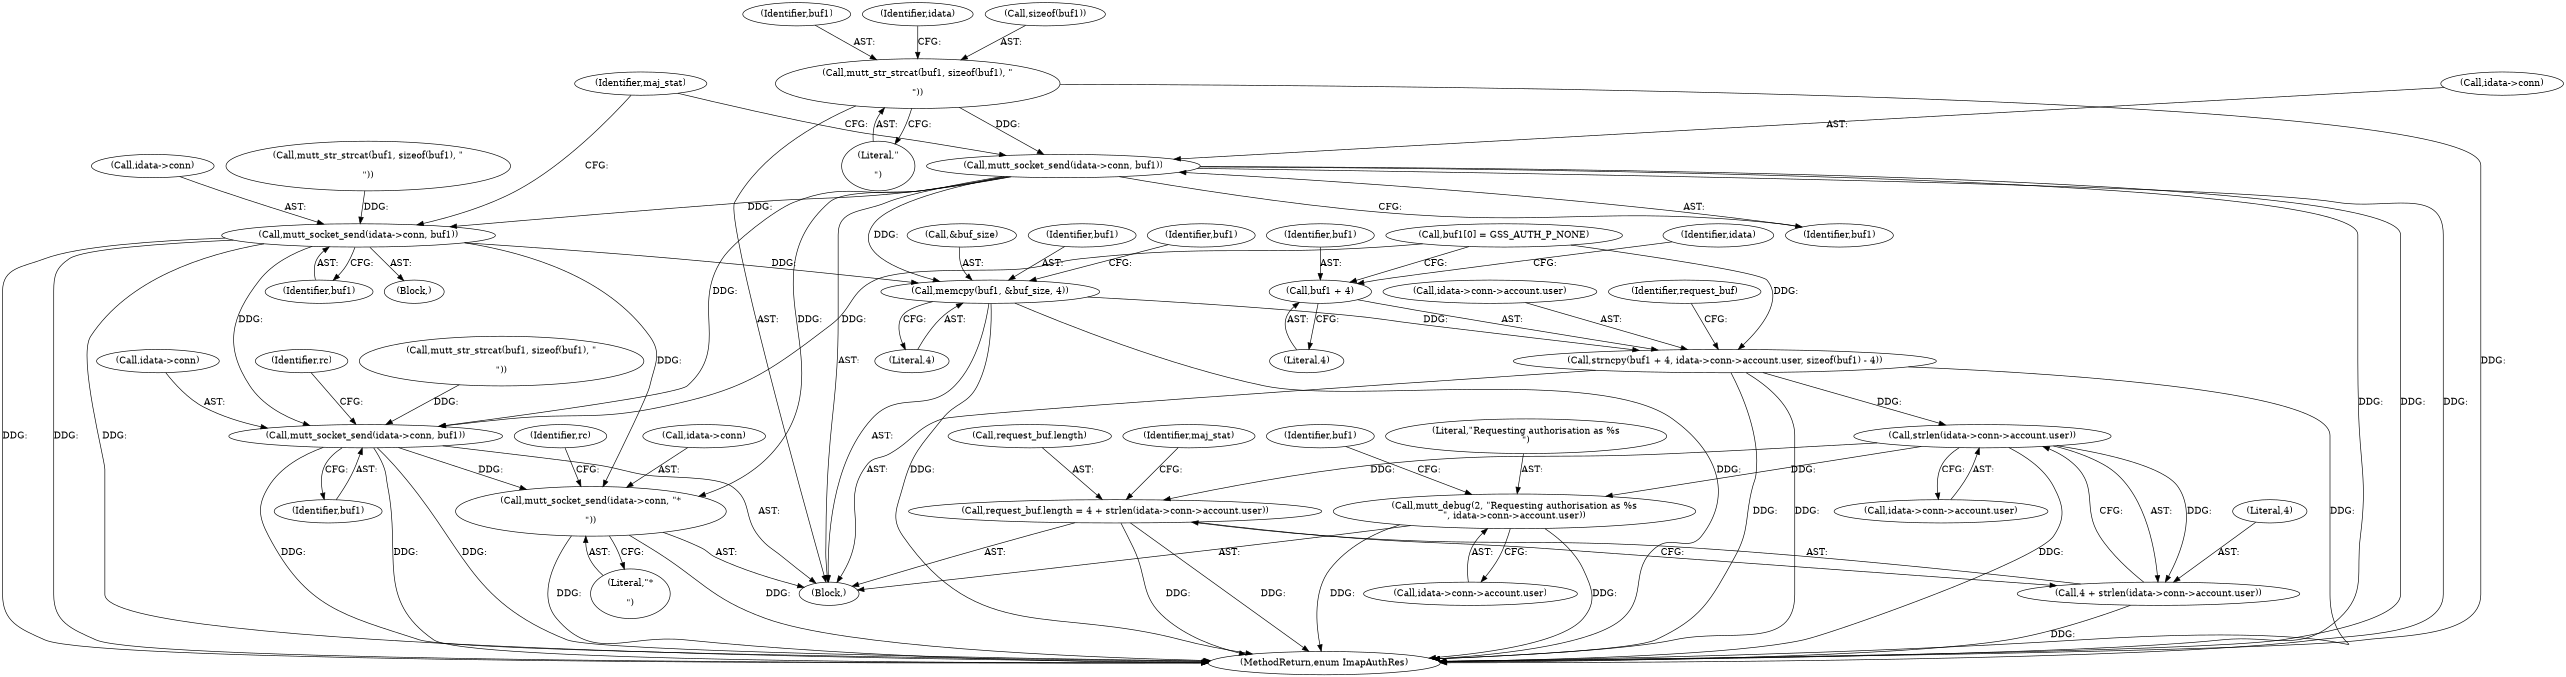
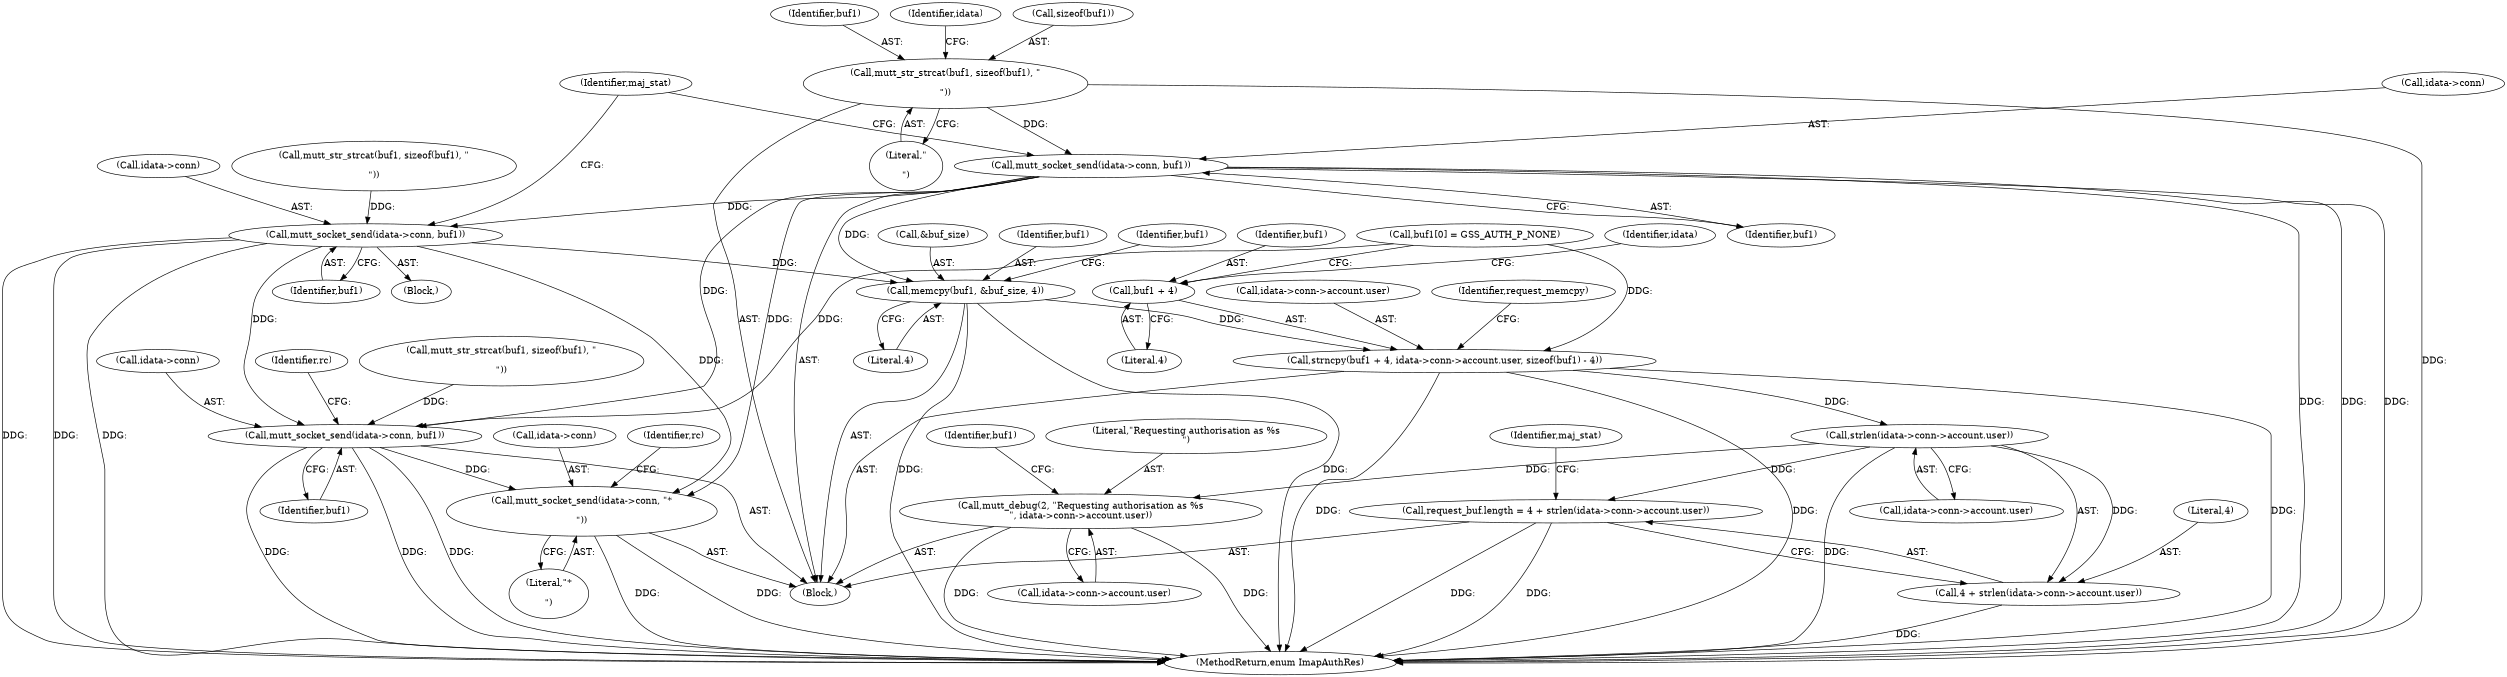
node "(Identifier,request_buf)": label "(Identifier,request_buf)" -> "(Identifier,request_memcpy)"
node "(Call,request_buf.length)": removed
edge "(Call,4 + strlen(idata->conn->account.user))" -> "(Call,strlen(idata->conn->account.user))": removed, label "CFG:"
